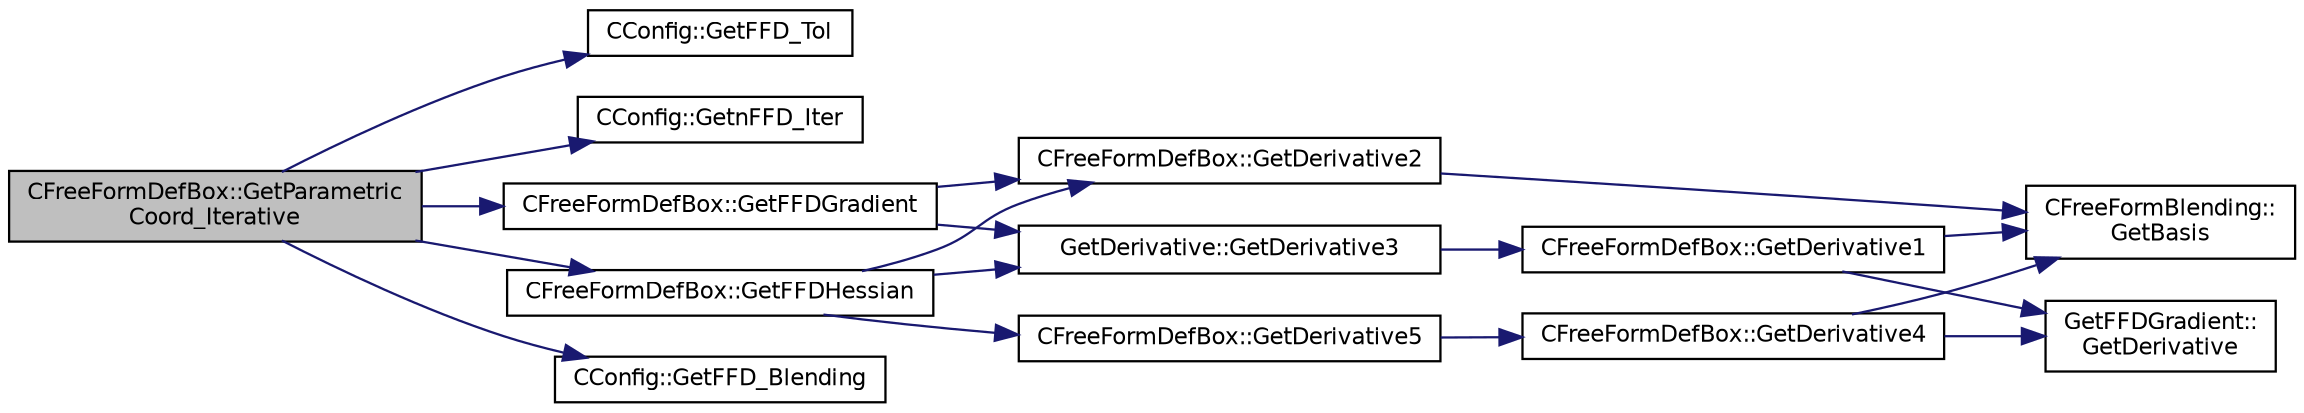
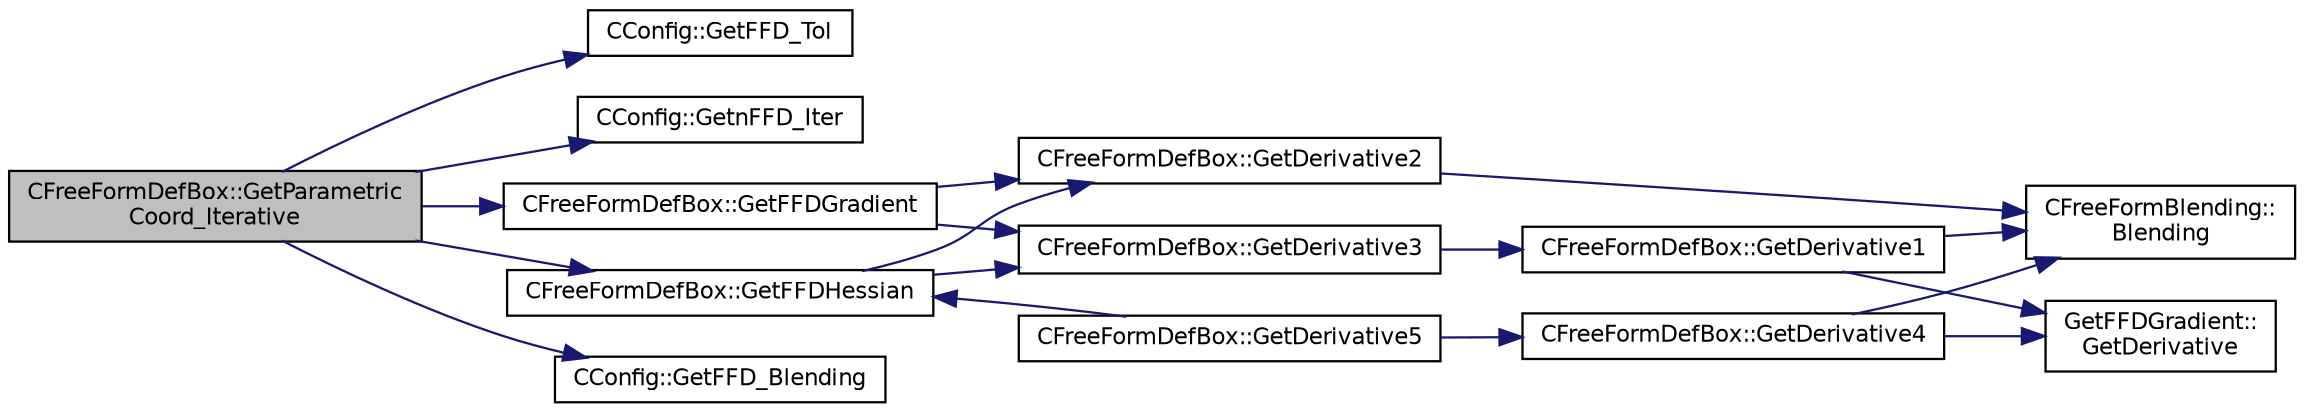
node "CFreeFormBlending:: GetBasis": label "CFreeFormBlending:: GetBasis" -> "CFreeFormBlending:: Blending"
node "GetDerivative::GetDerivative3": label "GetDerivative::GetDerivative3" -> "CFreeFormDefBox::GetDerivative3"
edge "CFreeFormDefBox::GetFFDHessian" -> "CFreeFormDefBox::GetDerivative5": reversed
